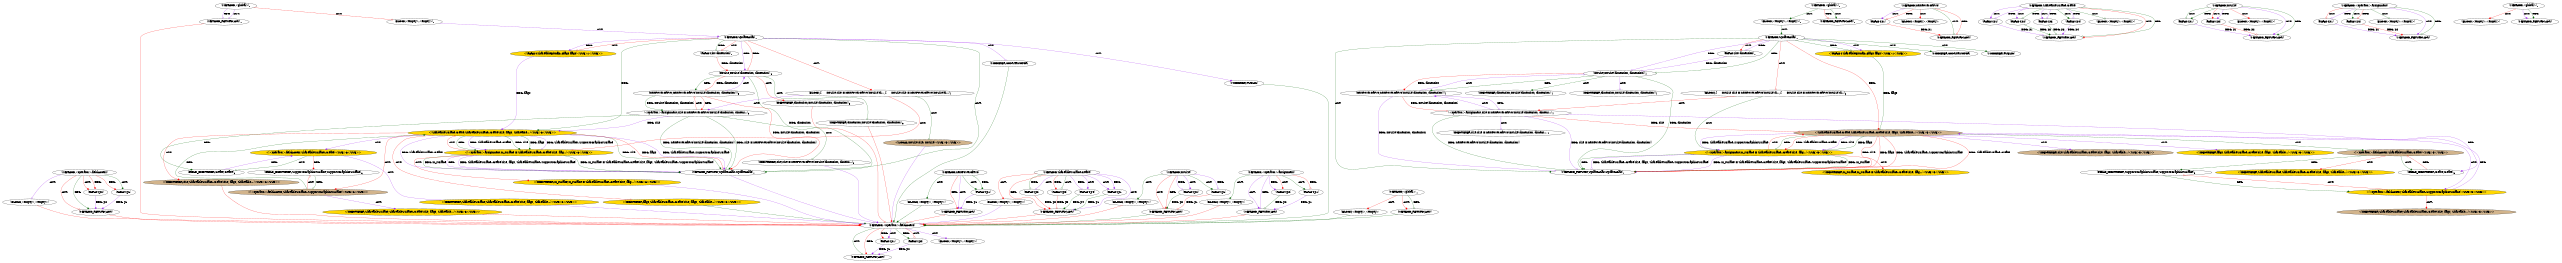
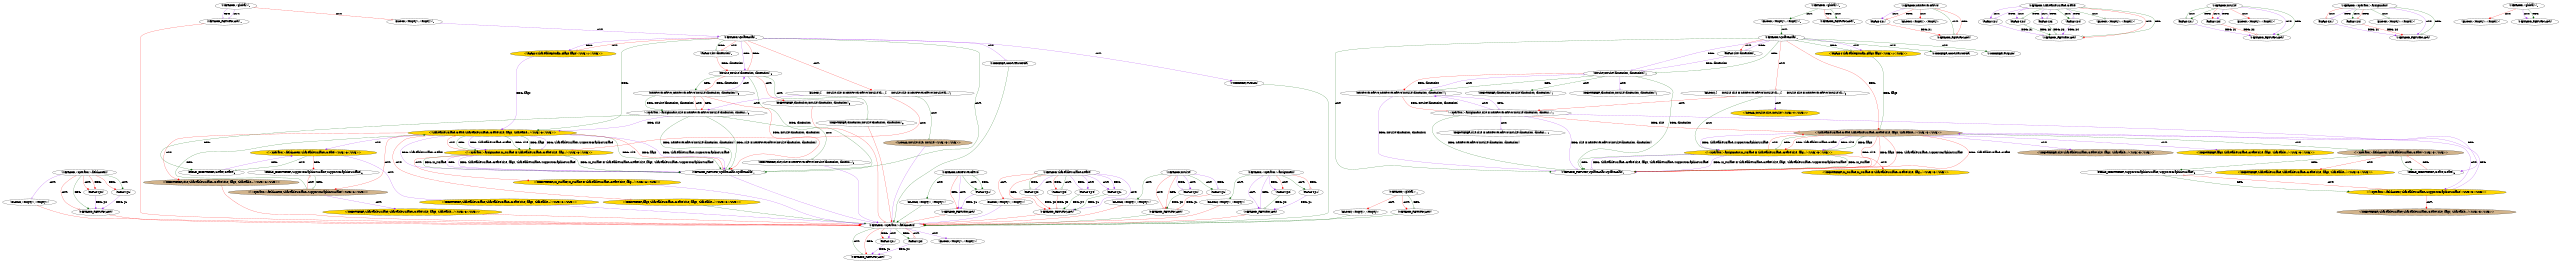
node "<(LOCAL,IntSize size: IntSize)<SUB>4</SUB>>": added
